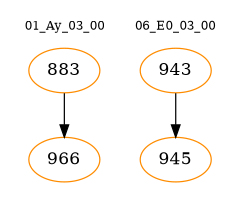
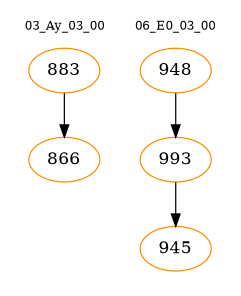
cluster "01_Ay_03_00": label "01_Ay_03_00" -> "03_Ay_03_00"
node "943": label "943" -> "993"
node "948": added
node "966": label "966" -> "866"
